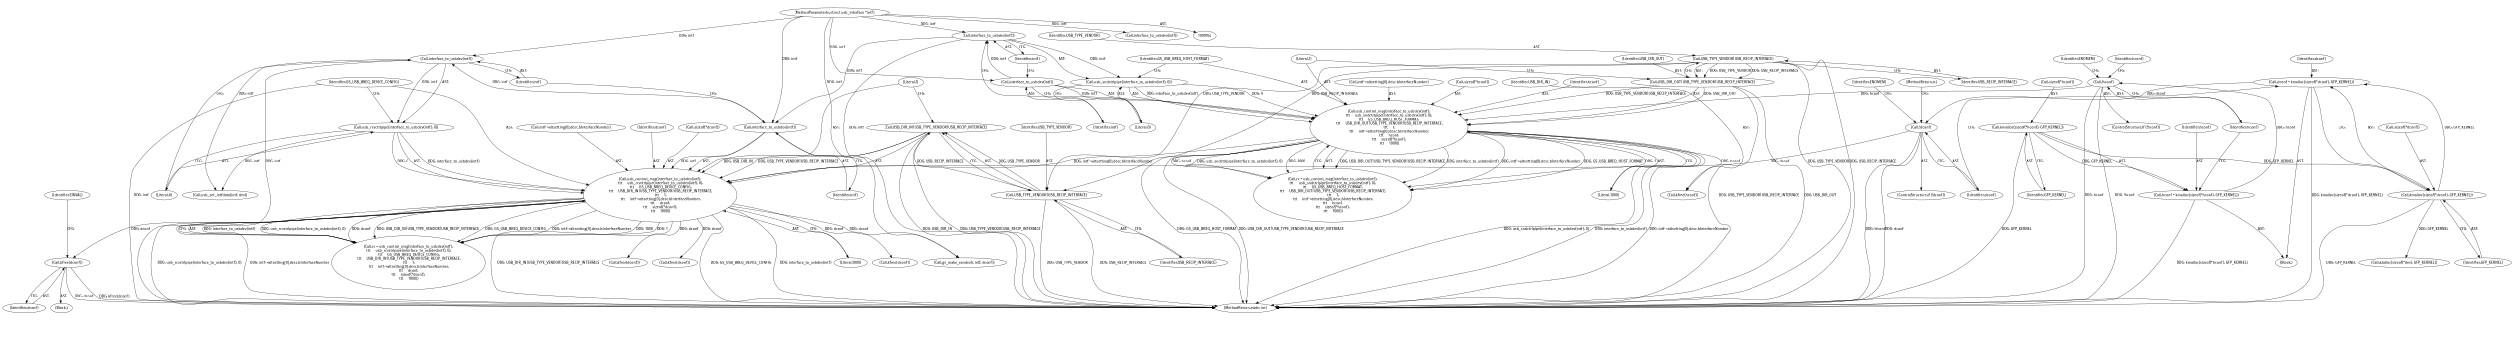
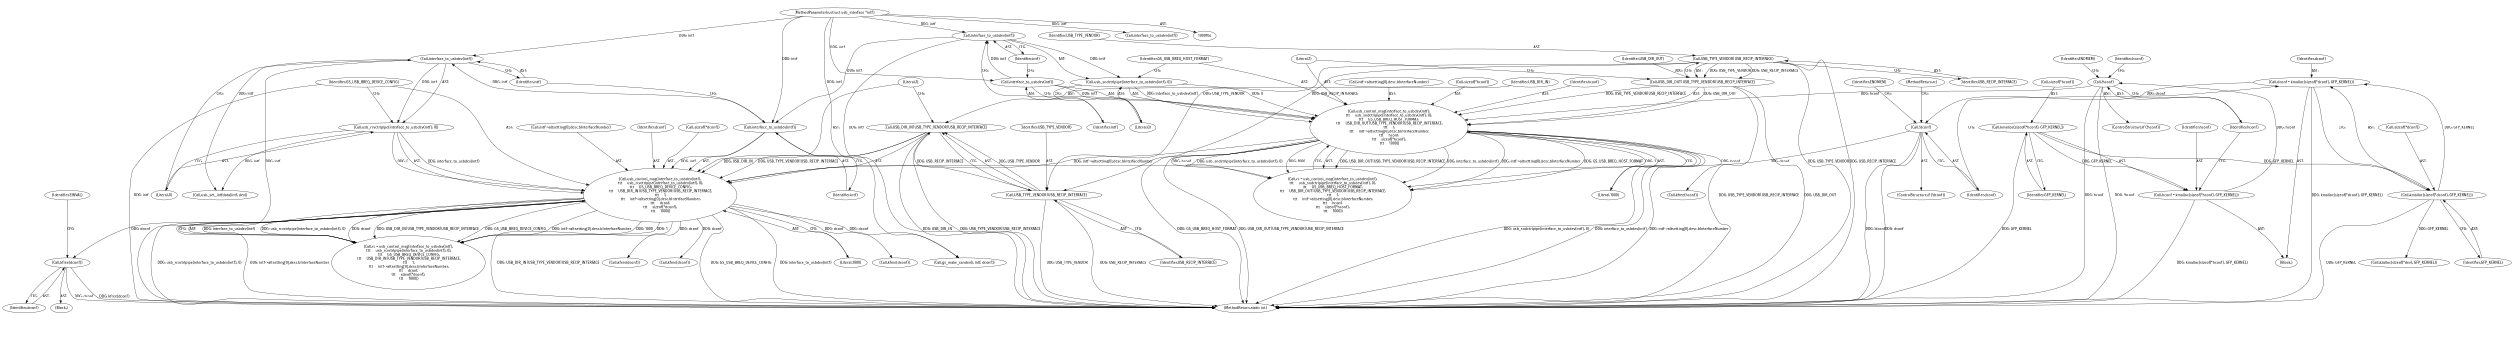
edge "(Identifier,USB_DIR_OUT)" -> "(Call,USB_DIR_OUT|USB_TYPE_VENDOR|USB_RECIP_INTERFACE)": label "AST: " -> "DDG: "
edge "(Identifier,USB_DIR_IN)" -> "(Call,kfree(hconf))": now "(Identifier,USB_DIR_IN)" -> "(Call,USB_DIR_IN|USB_TYPE_VENDOR|USB_RECIP_INTERFACE)"
